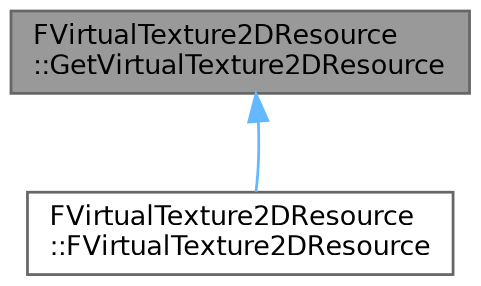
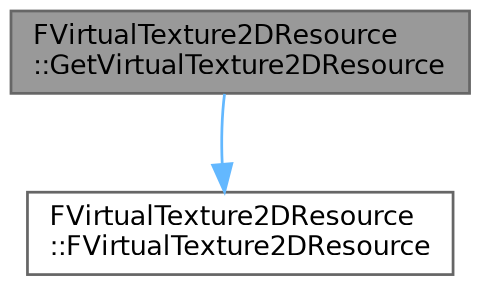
edge "FVirtualTexture2DResource ::FVirtualTexture2DResource" -> "FVirtualTexture2DResource ::GetVirtualTexture2DResource": reversed
